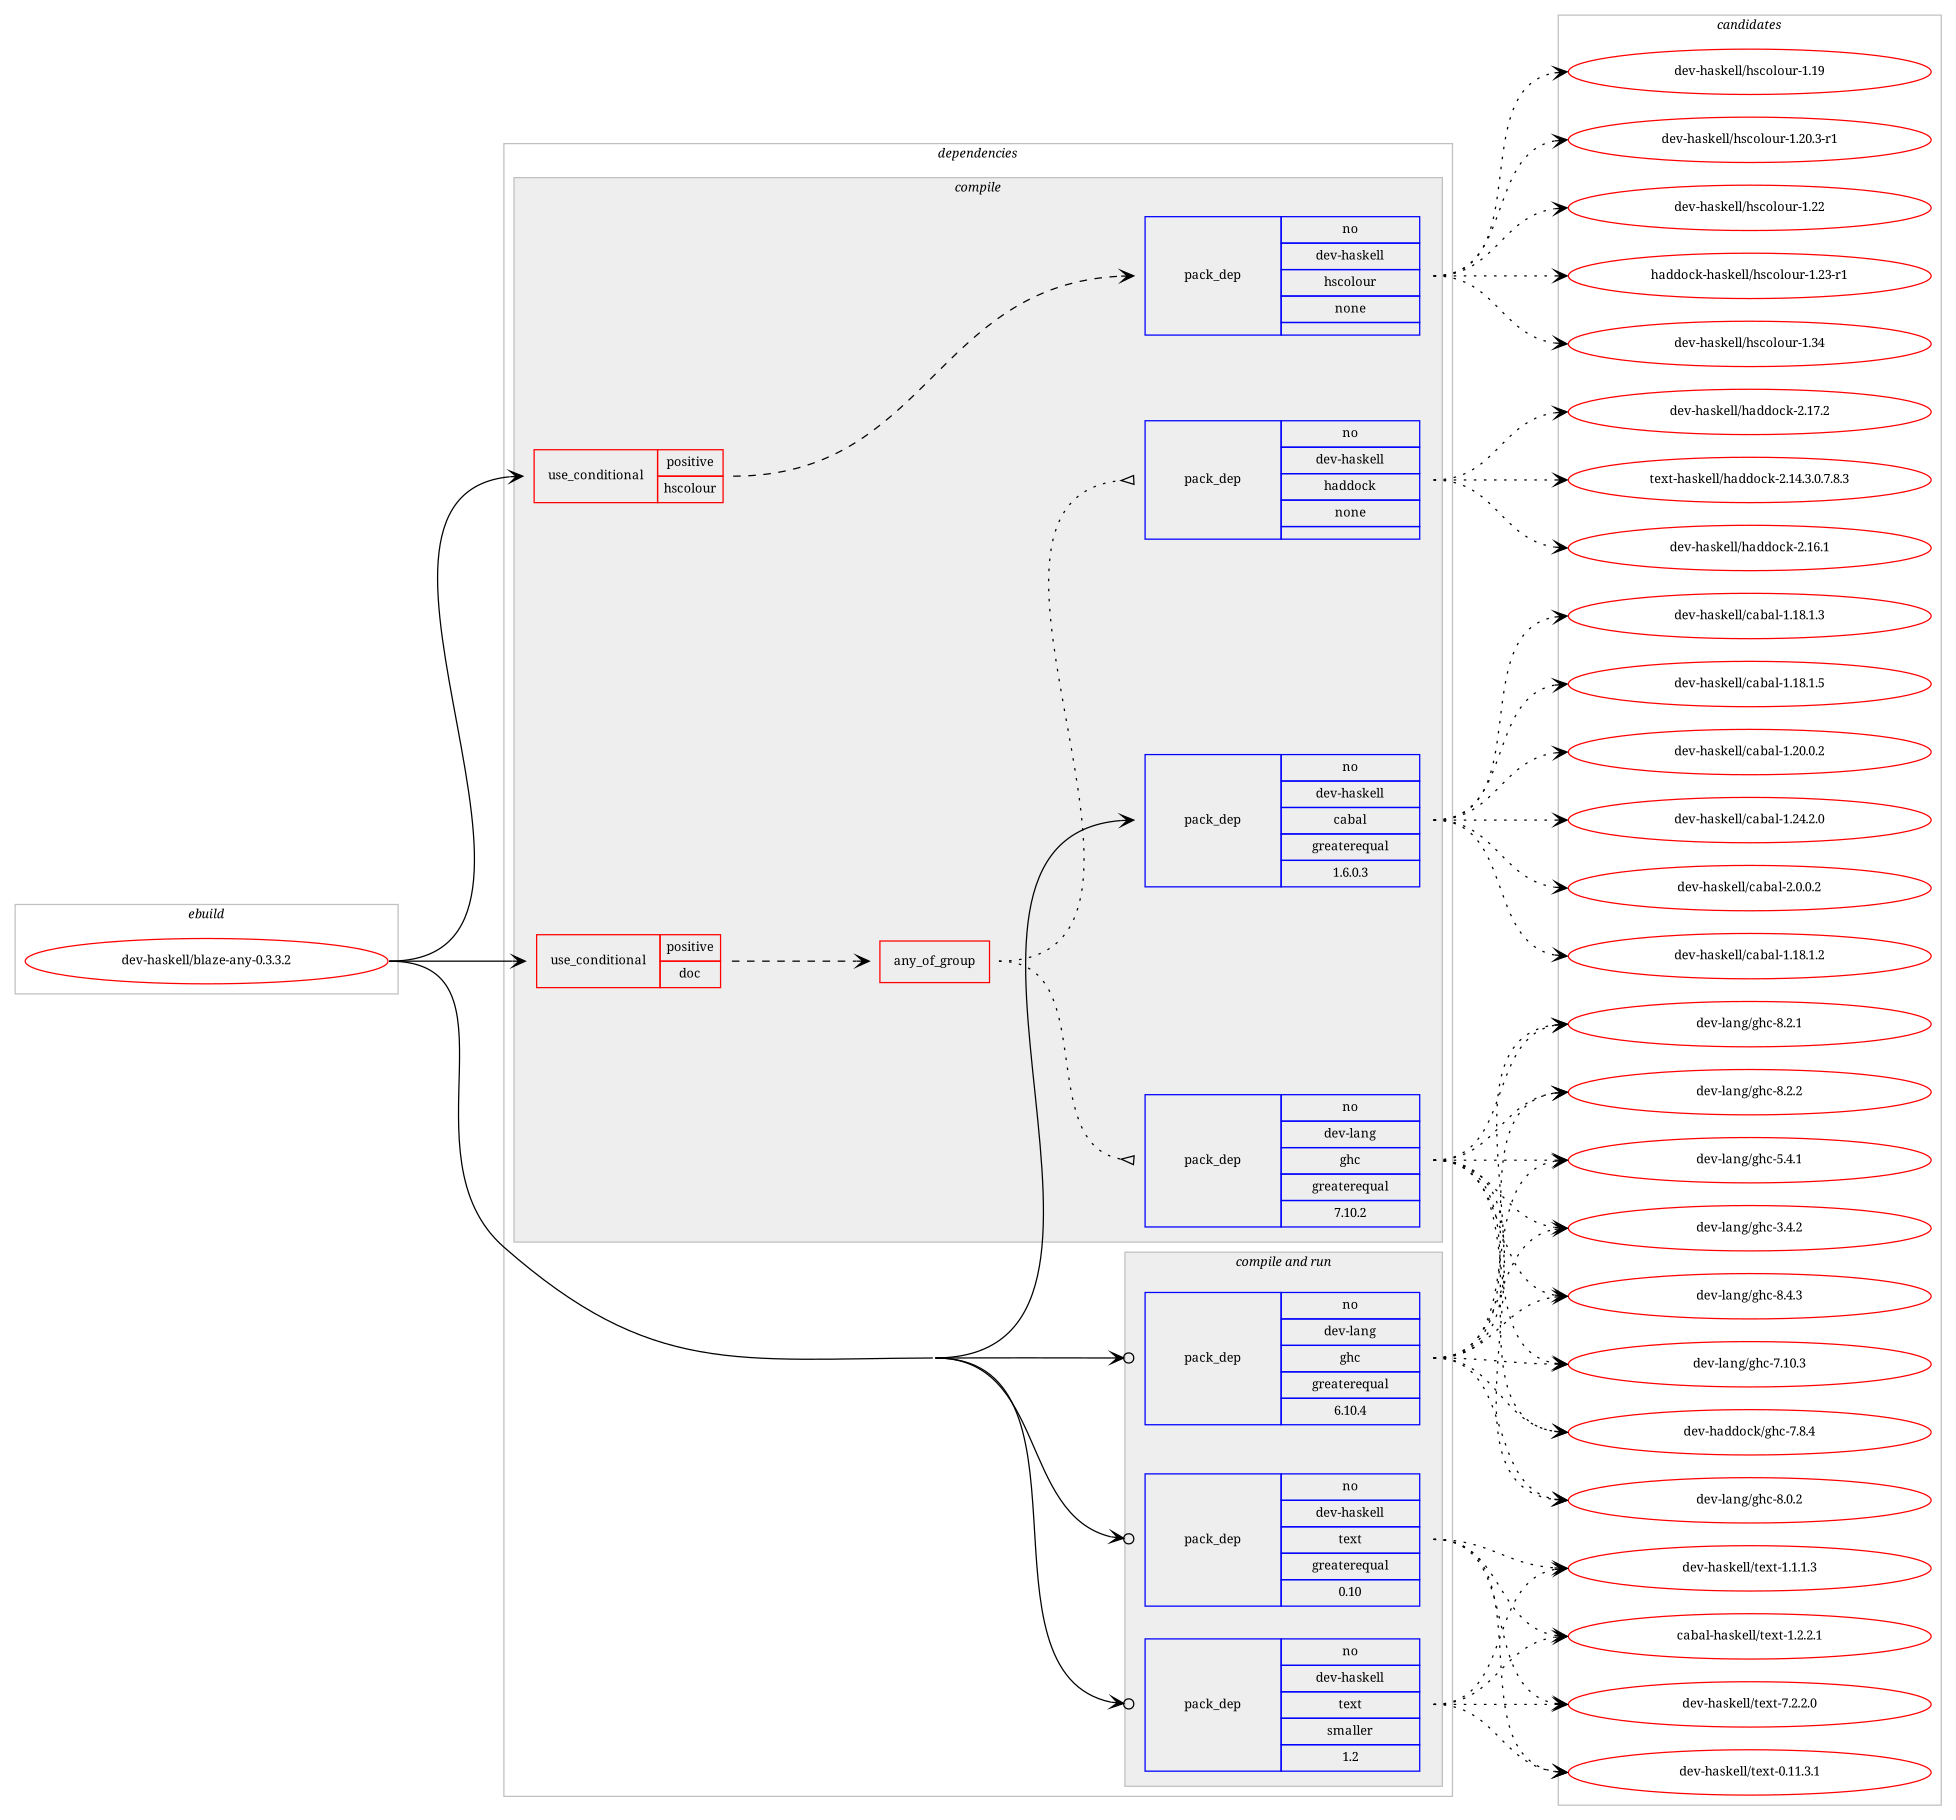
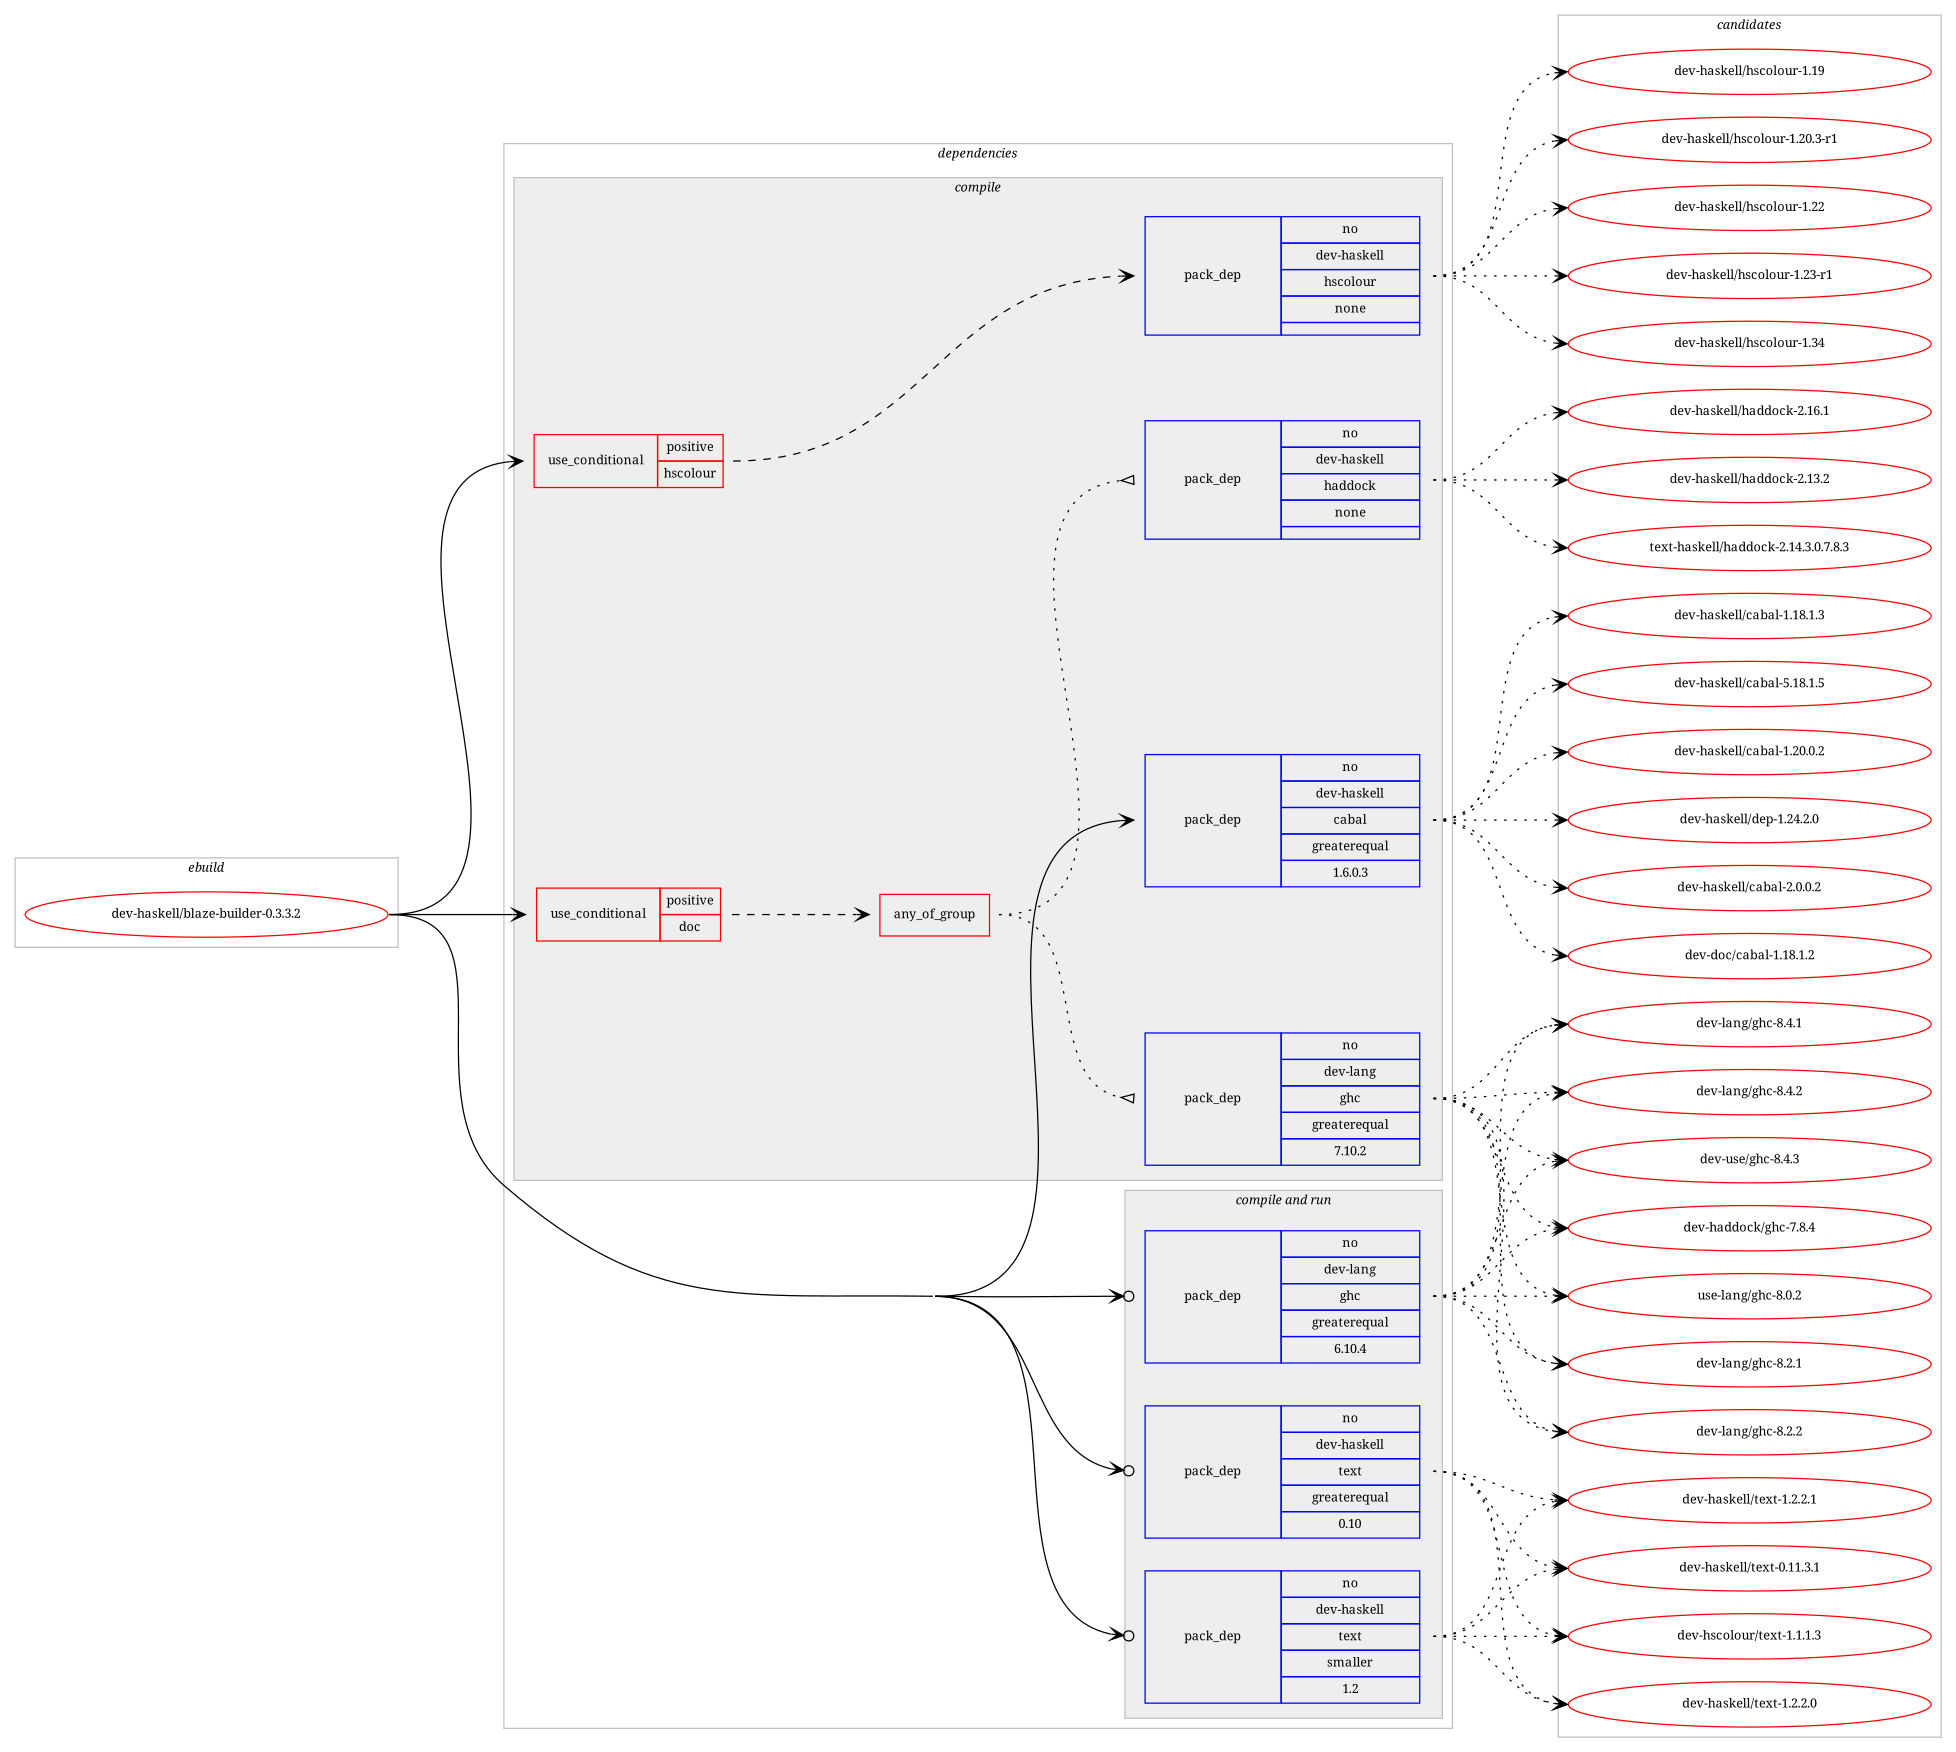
node "haddock-haskell/hscolour-1.23-r1": label "haddock-haskell/hscolour-1.23-r1" -> "dev-haskell/hscolour-1.23-r1"
node "dev-haskell/haddock-2.17.2": label "dev-haskell/haddock-2.17.2" -> "dev-haskell/haddock-2.13.2"
node "dev-haskell/cabal-1.18.1.5": label "dev-haskell/cabal-1.18.1.5" -> "dev-haskell/cabal-5.18.1.5"
node "dev-haskell/cabal-1.24.2.0": label "dev-haskell/cabal-1.24.2.0" -> "dev-haskell/dep-1.24.2.0"
node "dev-haskell/cabal-1.18.1.2": label "dev-haskell/cabal-1.18.1.2" -> "dev-doc/cabal-1.18.1.2"
node "dev-haskell/blaze-any-0.3.3.2": label "dev-haskell/blaze-any-0.3.3.2" -> "dev-haskell/blaze-builder-0.3.3.2"
node "dev-lang/ghc-5.4.1": label "dev-lang/ghc-5.4.1" -> "dev-lang/ghc-8.4.1"
node "dev-lang/ghc-3.4.2": label "dev-lang/ghc-3.4.2" -> "dev-lang/ghc-8.4.2"
node "dev-lang/ghc-8.4.3": label "dev-lang/ghc-8.4.3" -> "dev-use/ghc-8.4.3"
node "dev-lang/ghc-7.10.3": removed
node "dev-lang/ghc-8.0.2": label "dev-lang/ghc-8.0.2" -> "use-lang/ghc-8.0.2"
node "dev-haskell/text-1.1.1.3": label "dev-haskell/text-1.1.1.3" -> "dev-hscolour/text-1.1.1.3"
node "cabal-haskell/text-1.2.2.1": label "cabal-haskell/text-1.2.2.1" -> "dev-haskell/text-1.2.2.1"
node "dev-haskell/text-7.2.2.0": label "dev-haskell/text-7.2.2.0" -> "dev-haskell/text-1.2.2.0"
